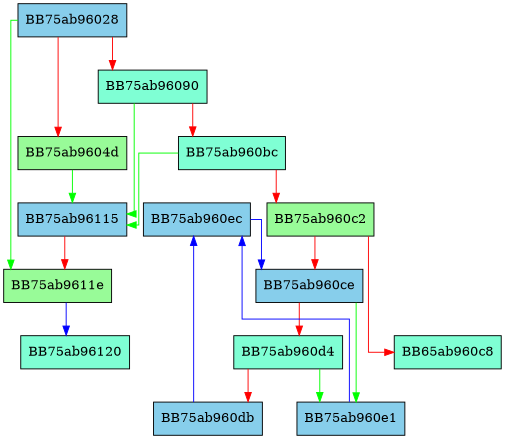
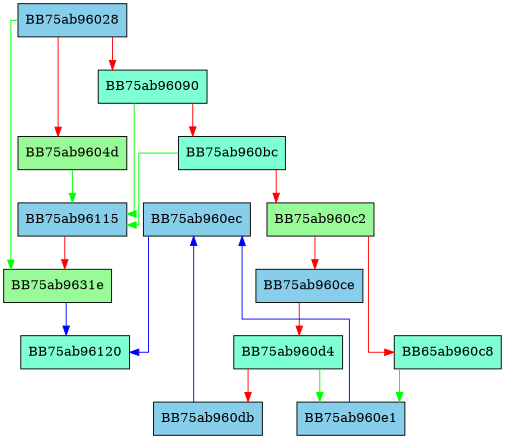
edge "BB75ab960ec" -> "BB75ab960ce": now "BB75ab960ec" -> "BB75ab96120"
node "BB75ab9611e": label "BB75ab9611e" -> "BB75ab9631e"
edge "BB75ab960ce" -> "BB75ab960e1": now "BB65ab960c8" -> "BB75ab960e1"
